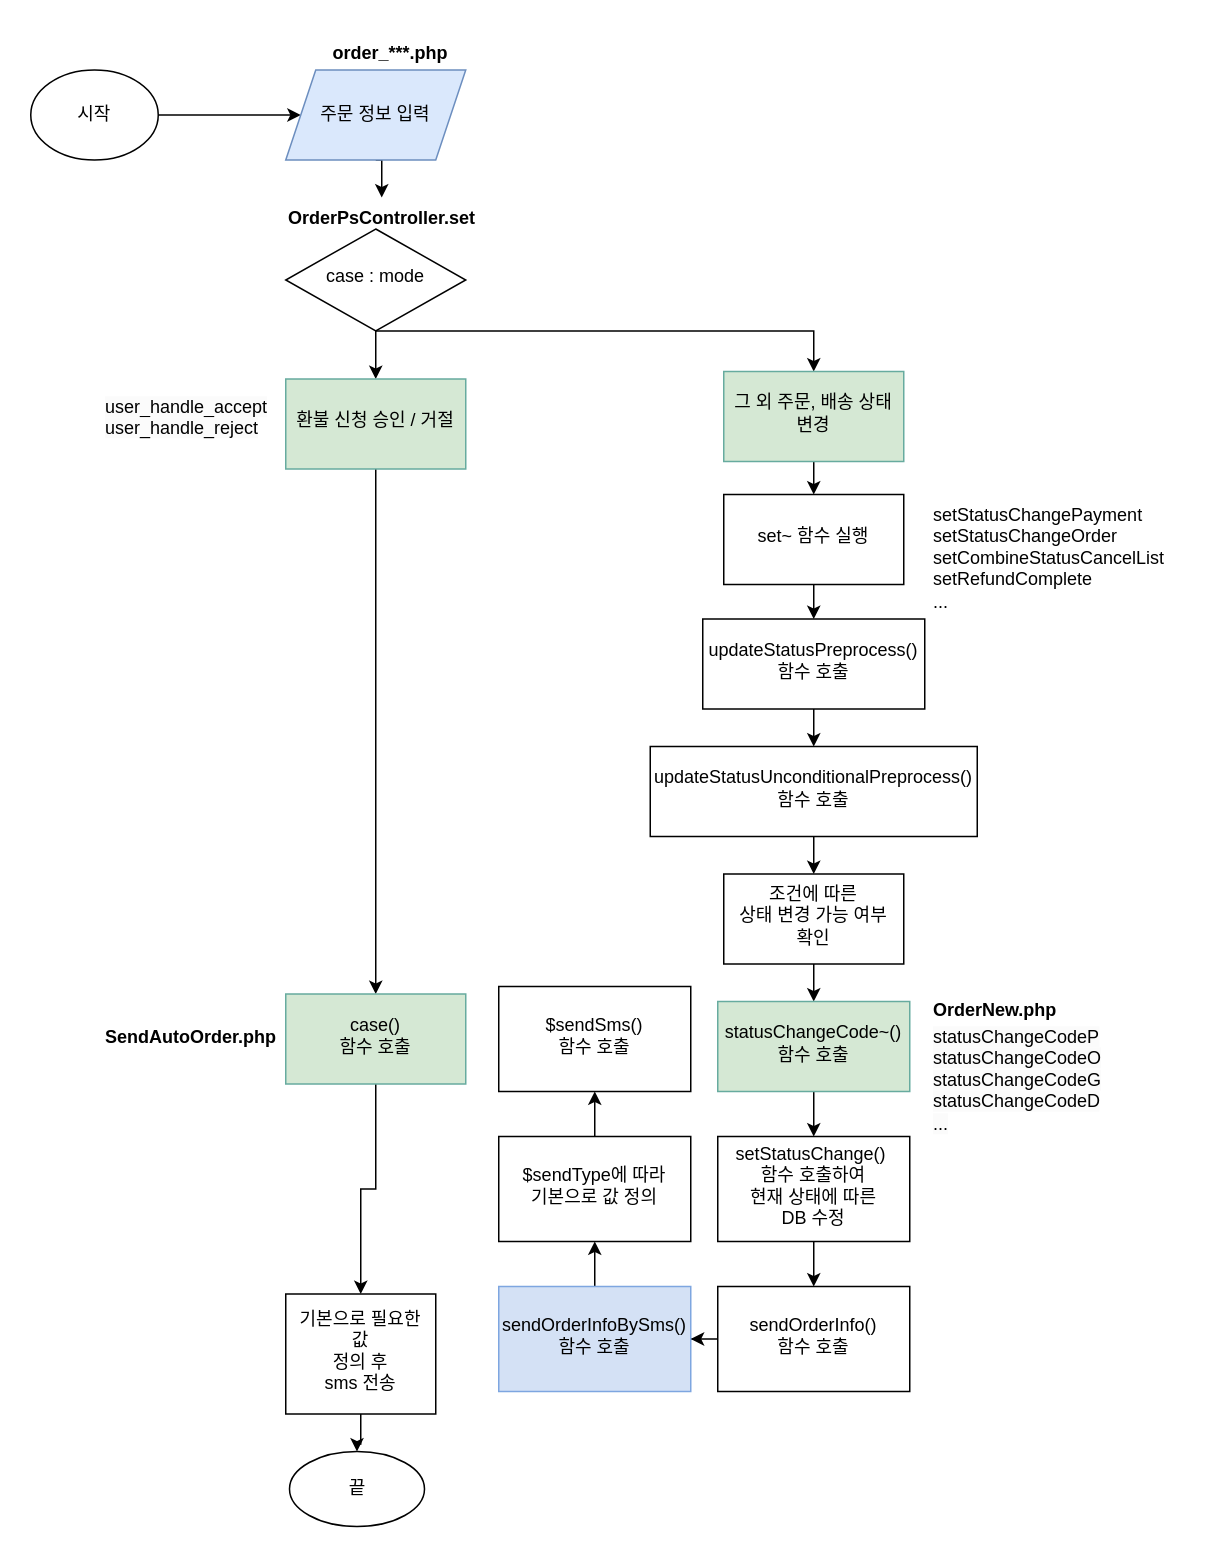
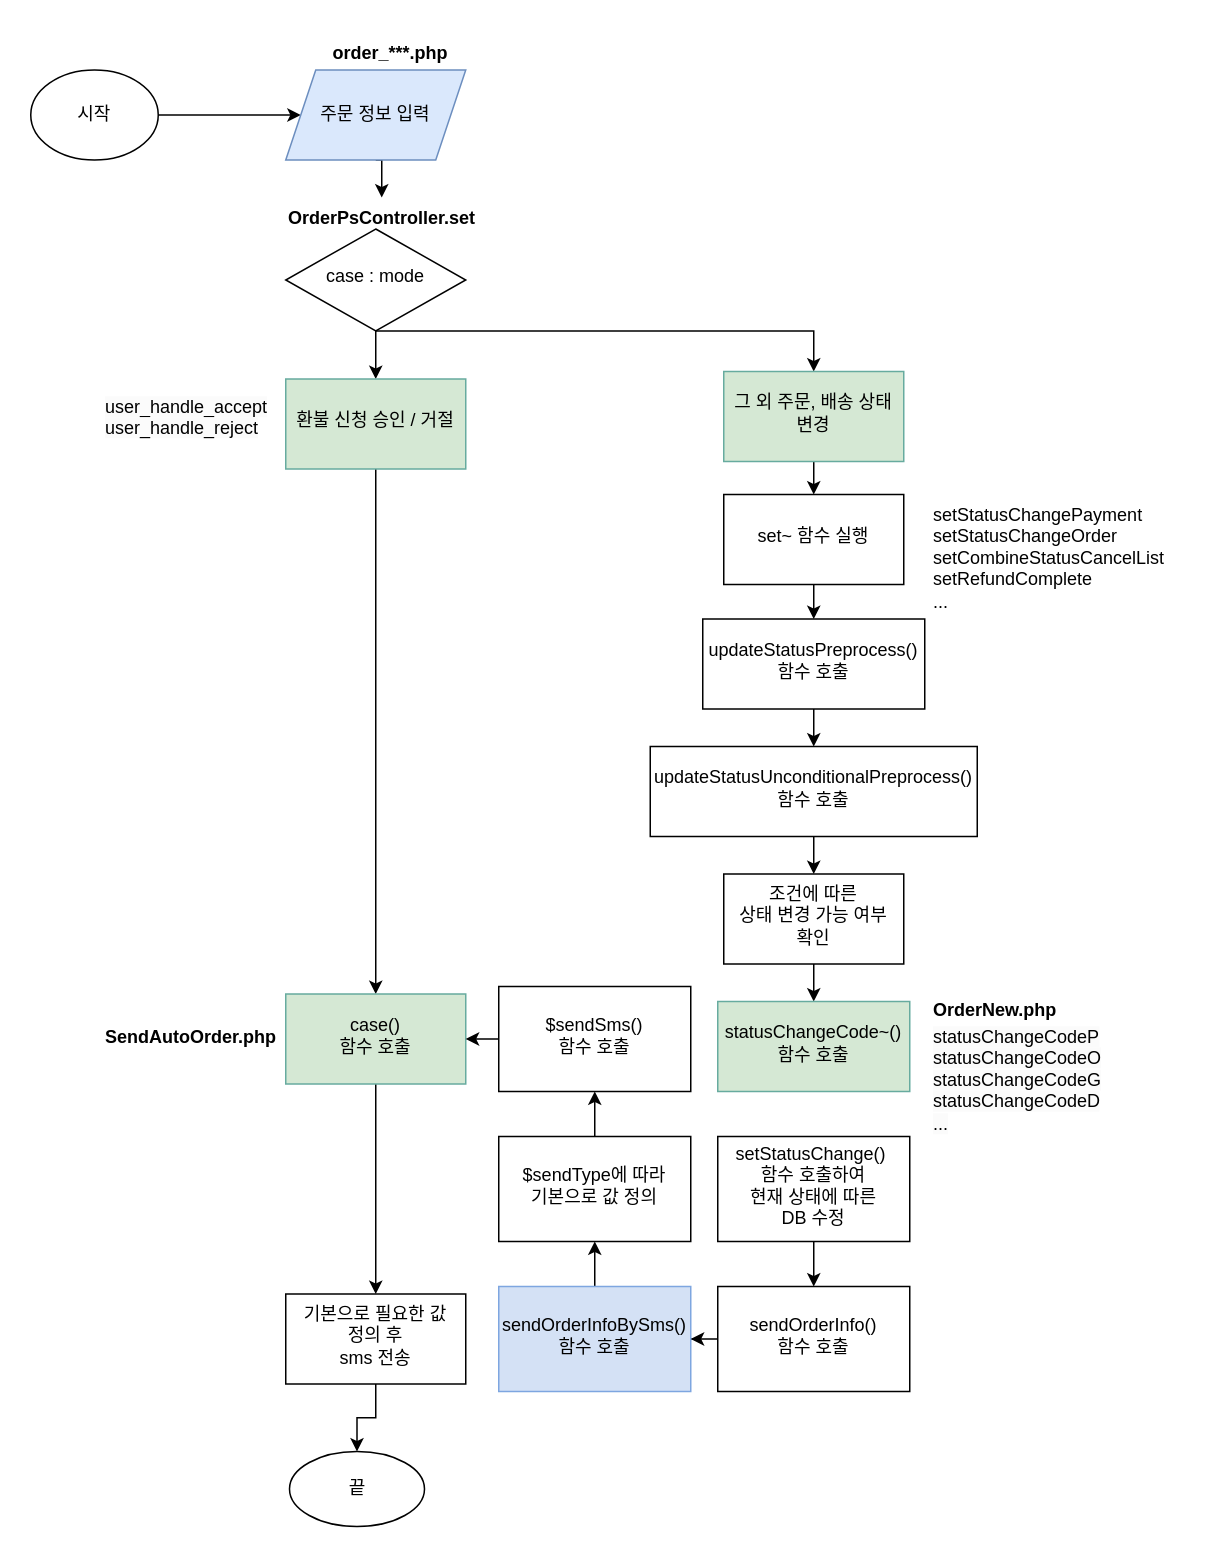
edge "$sendSms() 함수 호출" -> "case() 함수 호출": added
edge "statusChangeCode~() 함수 호출" -> "setStatusChange() 함수 호출하여 현재 상태에 따른 DB 수정": removed
node "기본으로 필요한 값 정의 후 sms 전송": size 150x120 -> 180x90
